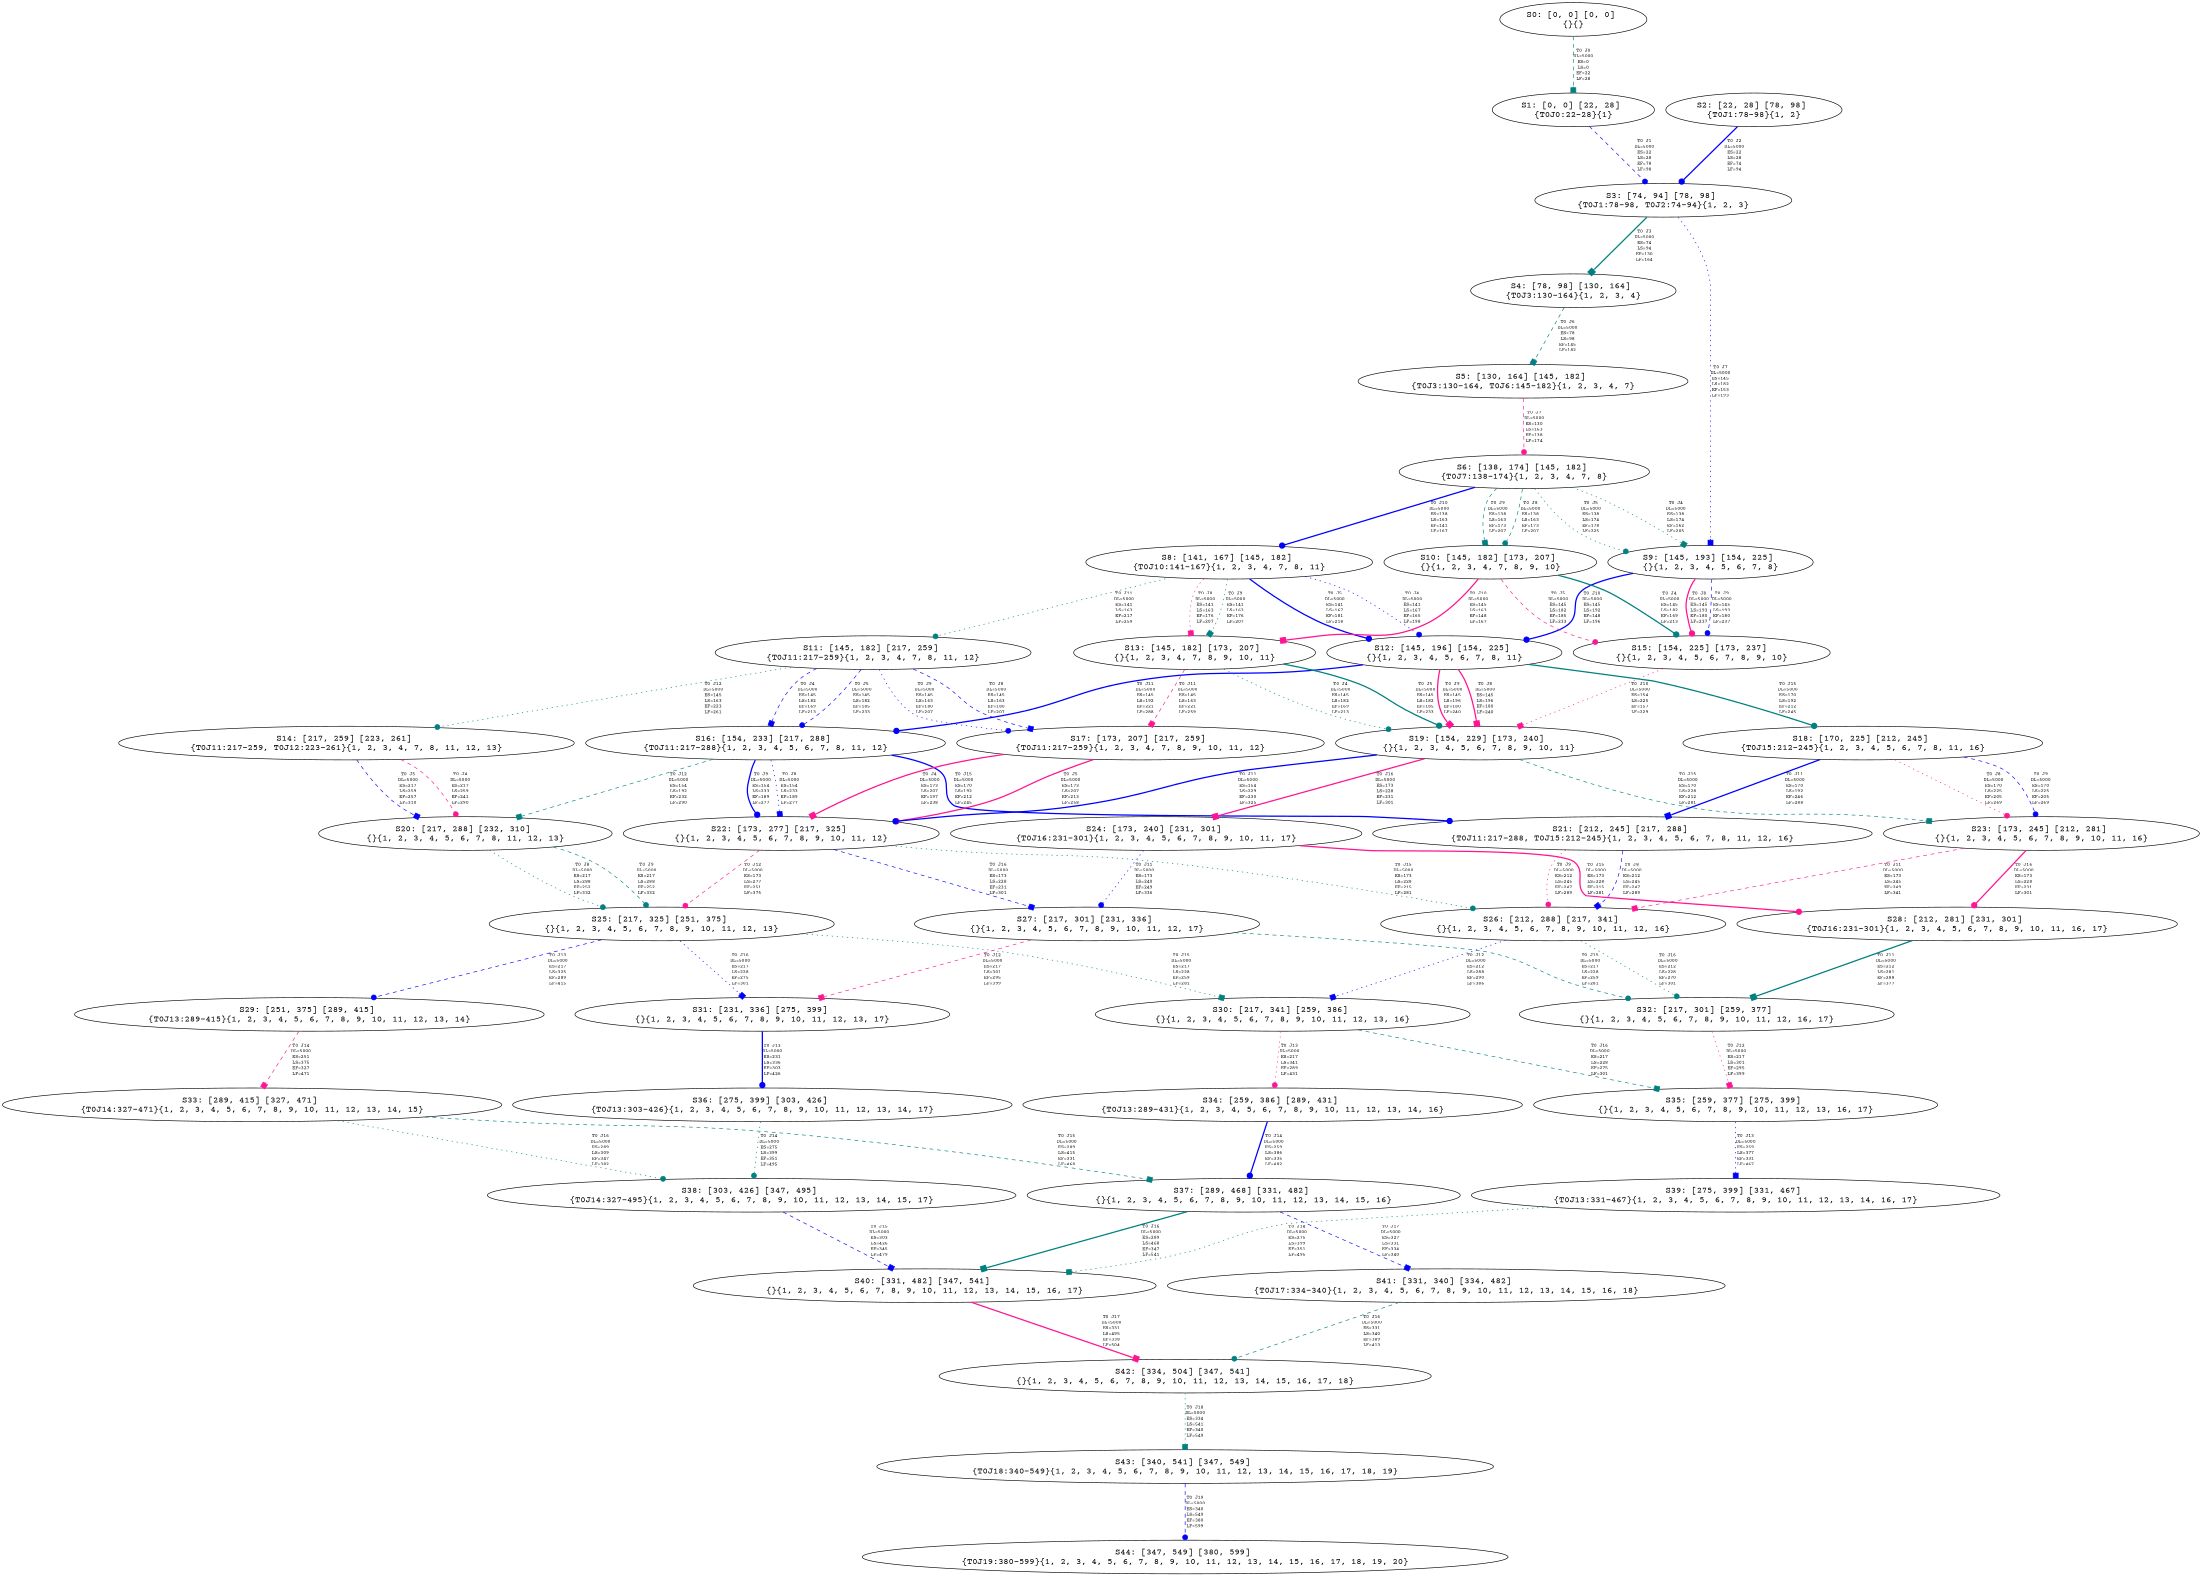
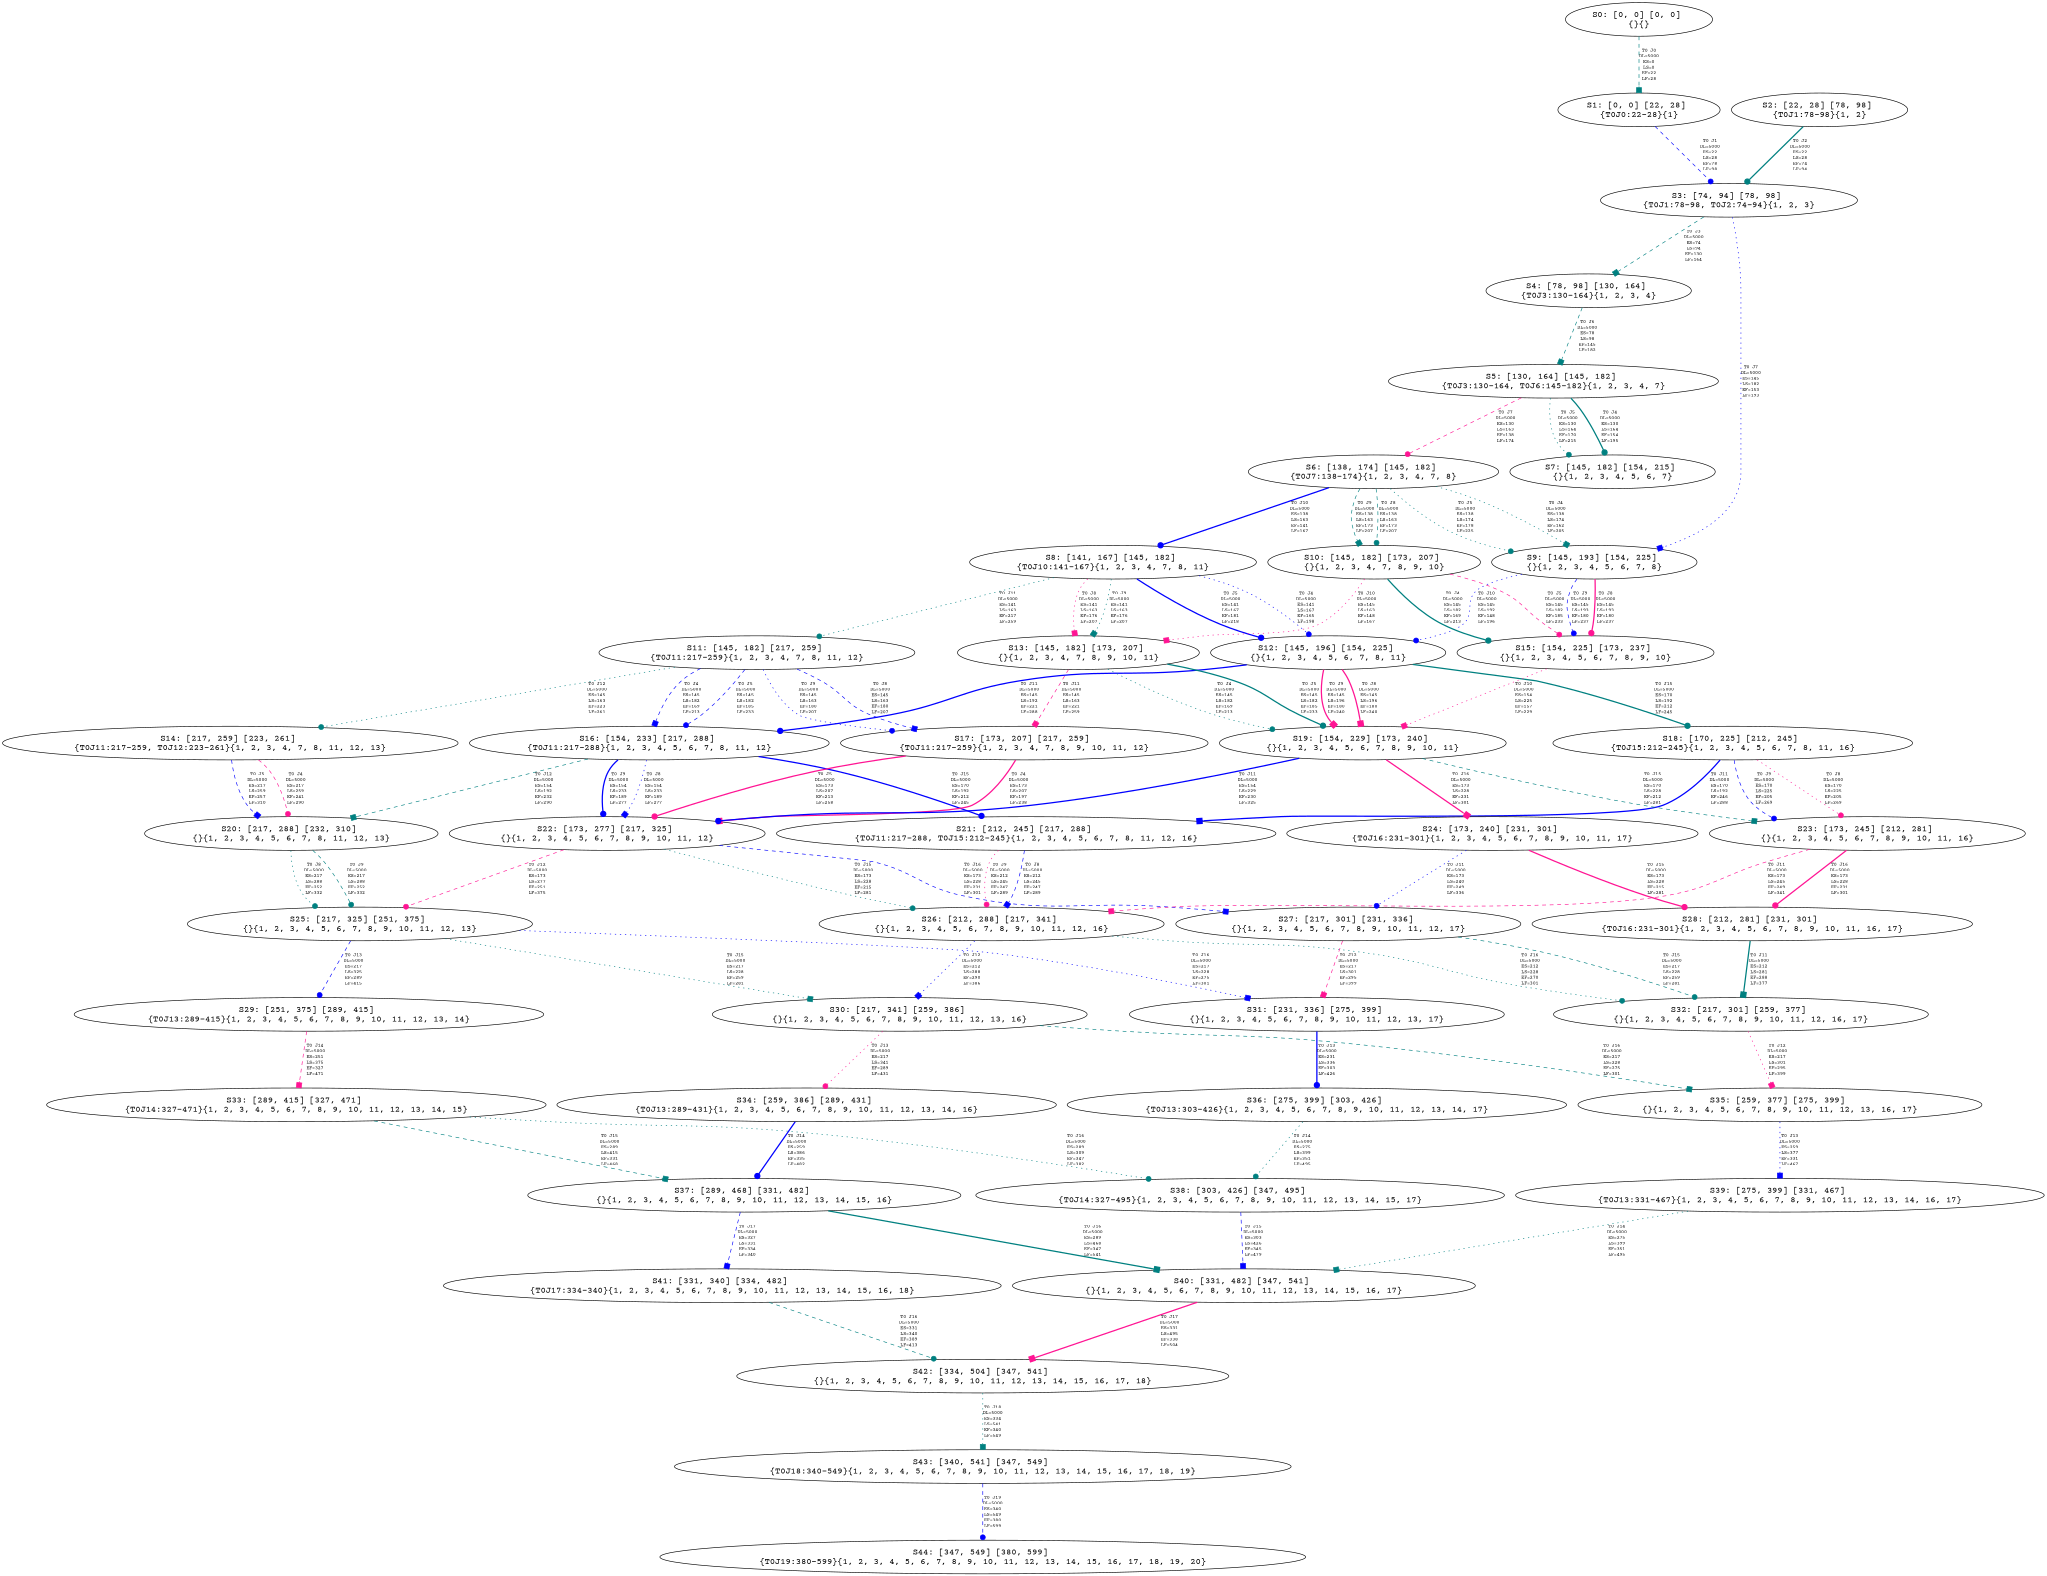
edge "S2: [22, 28] [78, 98] {T0J1:78-98}{1, 2}" -> "S3: [74, 94] [78, 98] {T0J1:78-98, T0J2:74-94}{1, 2, 3}": color blue -> teal
edge "S3: [74, 94] [78, 98] {T0J1:78-98, T0J2:74-94}{1, 2, 3}" -> "S4: [78, 98] [130, 164] {T0J3:130-164}{1, 2, 3, 4}": style bold -> dashed
node "S7: [145, 182] [154, 215] {}{1, 2, 3, 4, 5, 6, 7}": added
edge "S9: [145, 193] [154, 225] {}{1, 2, 3, 4, 5, 6, 7, 8}" -> "S12: [145, 196] [154, 225] {}{1, 2, 3, 4, 5, 6, 7, 8, 11}": style bold -> dotted
edge "S10: [145, 182] [173, 207] {}{1, 2, 3, 4, 7, 8, 9, 10}" -> "S13: [145, 182] [173, 207] {}{1, 2, 3, 4, 7, 8, 9, 10, 11}": style bold -> dotted
